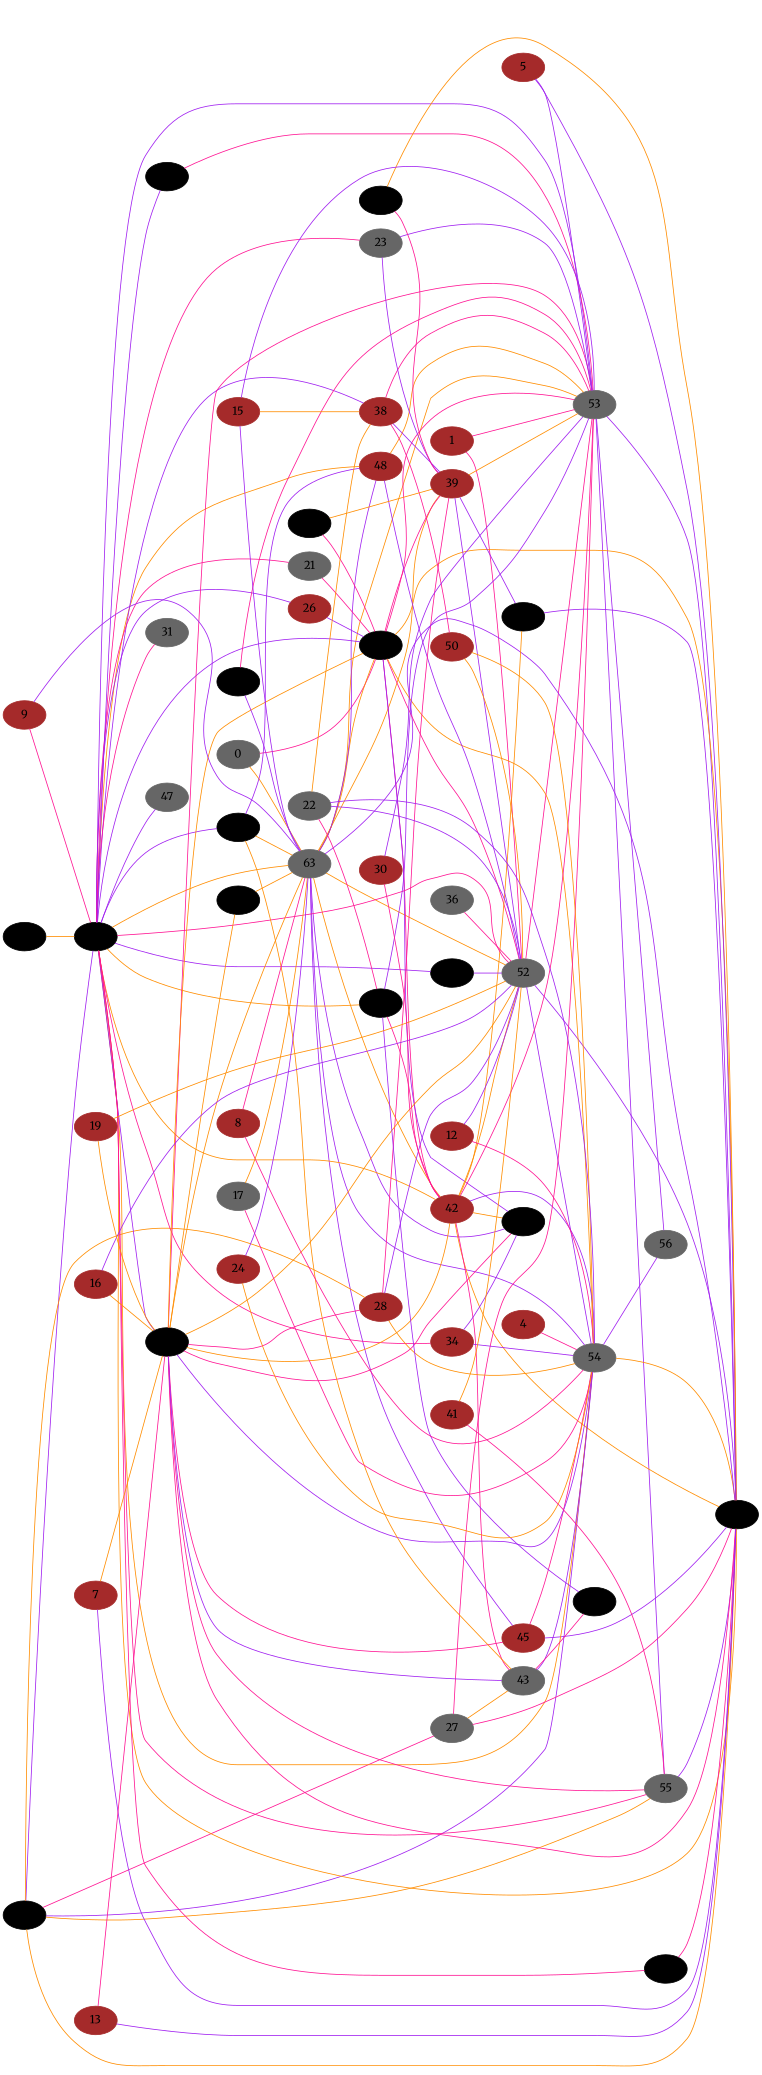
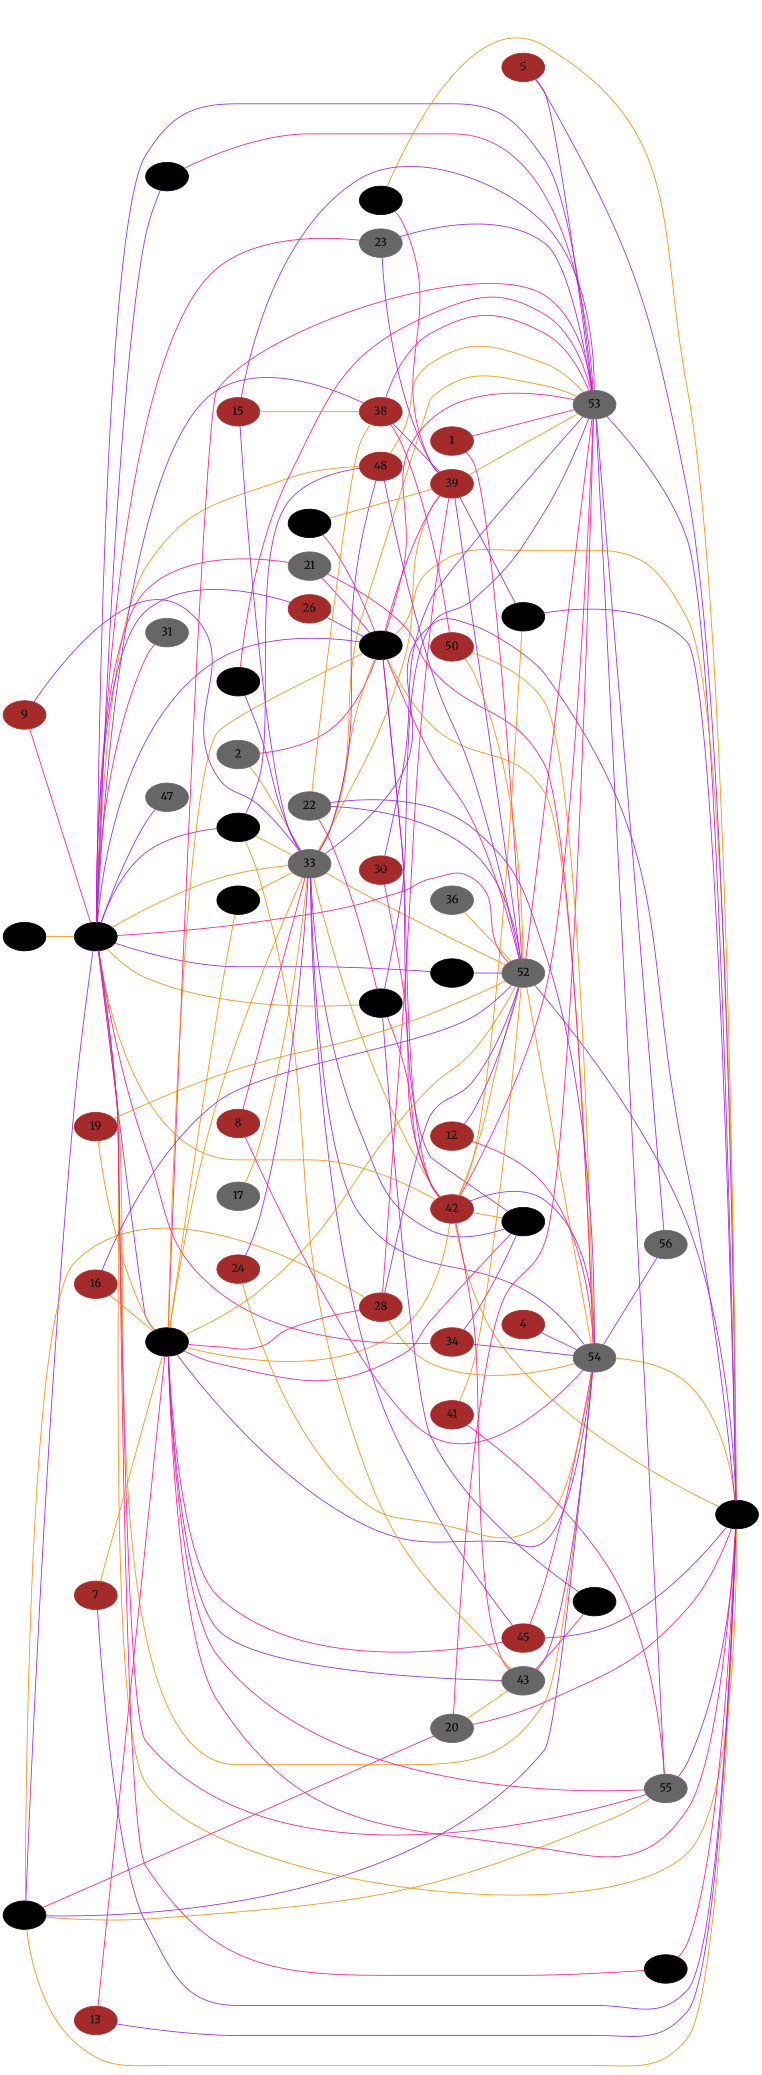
node "0": label "0" -> "2"
node "63": label "63" -> "33"
edge "36" -- "52": color deeppink -> darkorange
edge "52" -- "54": color purple -> darkorange
edge "17" -- "54": now "21" -- "54"
node "27": label "27" -> "20"
